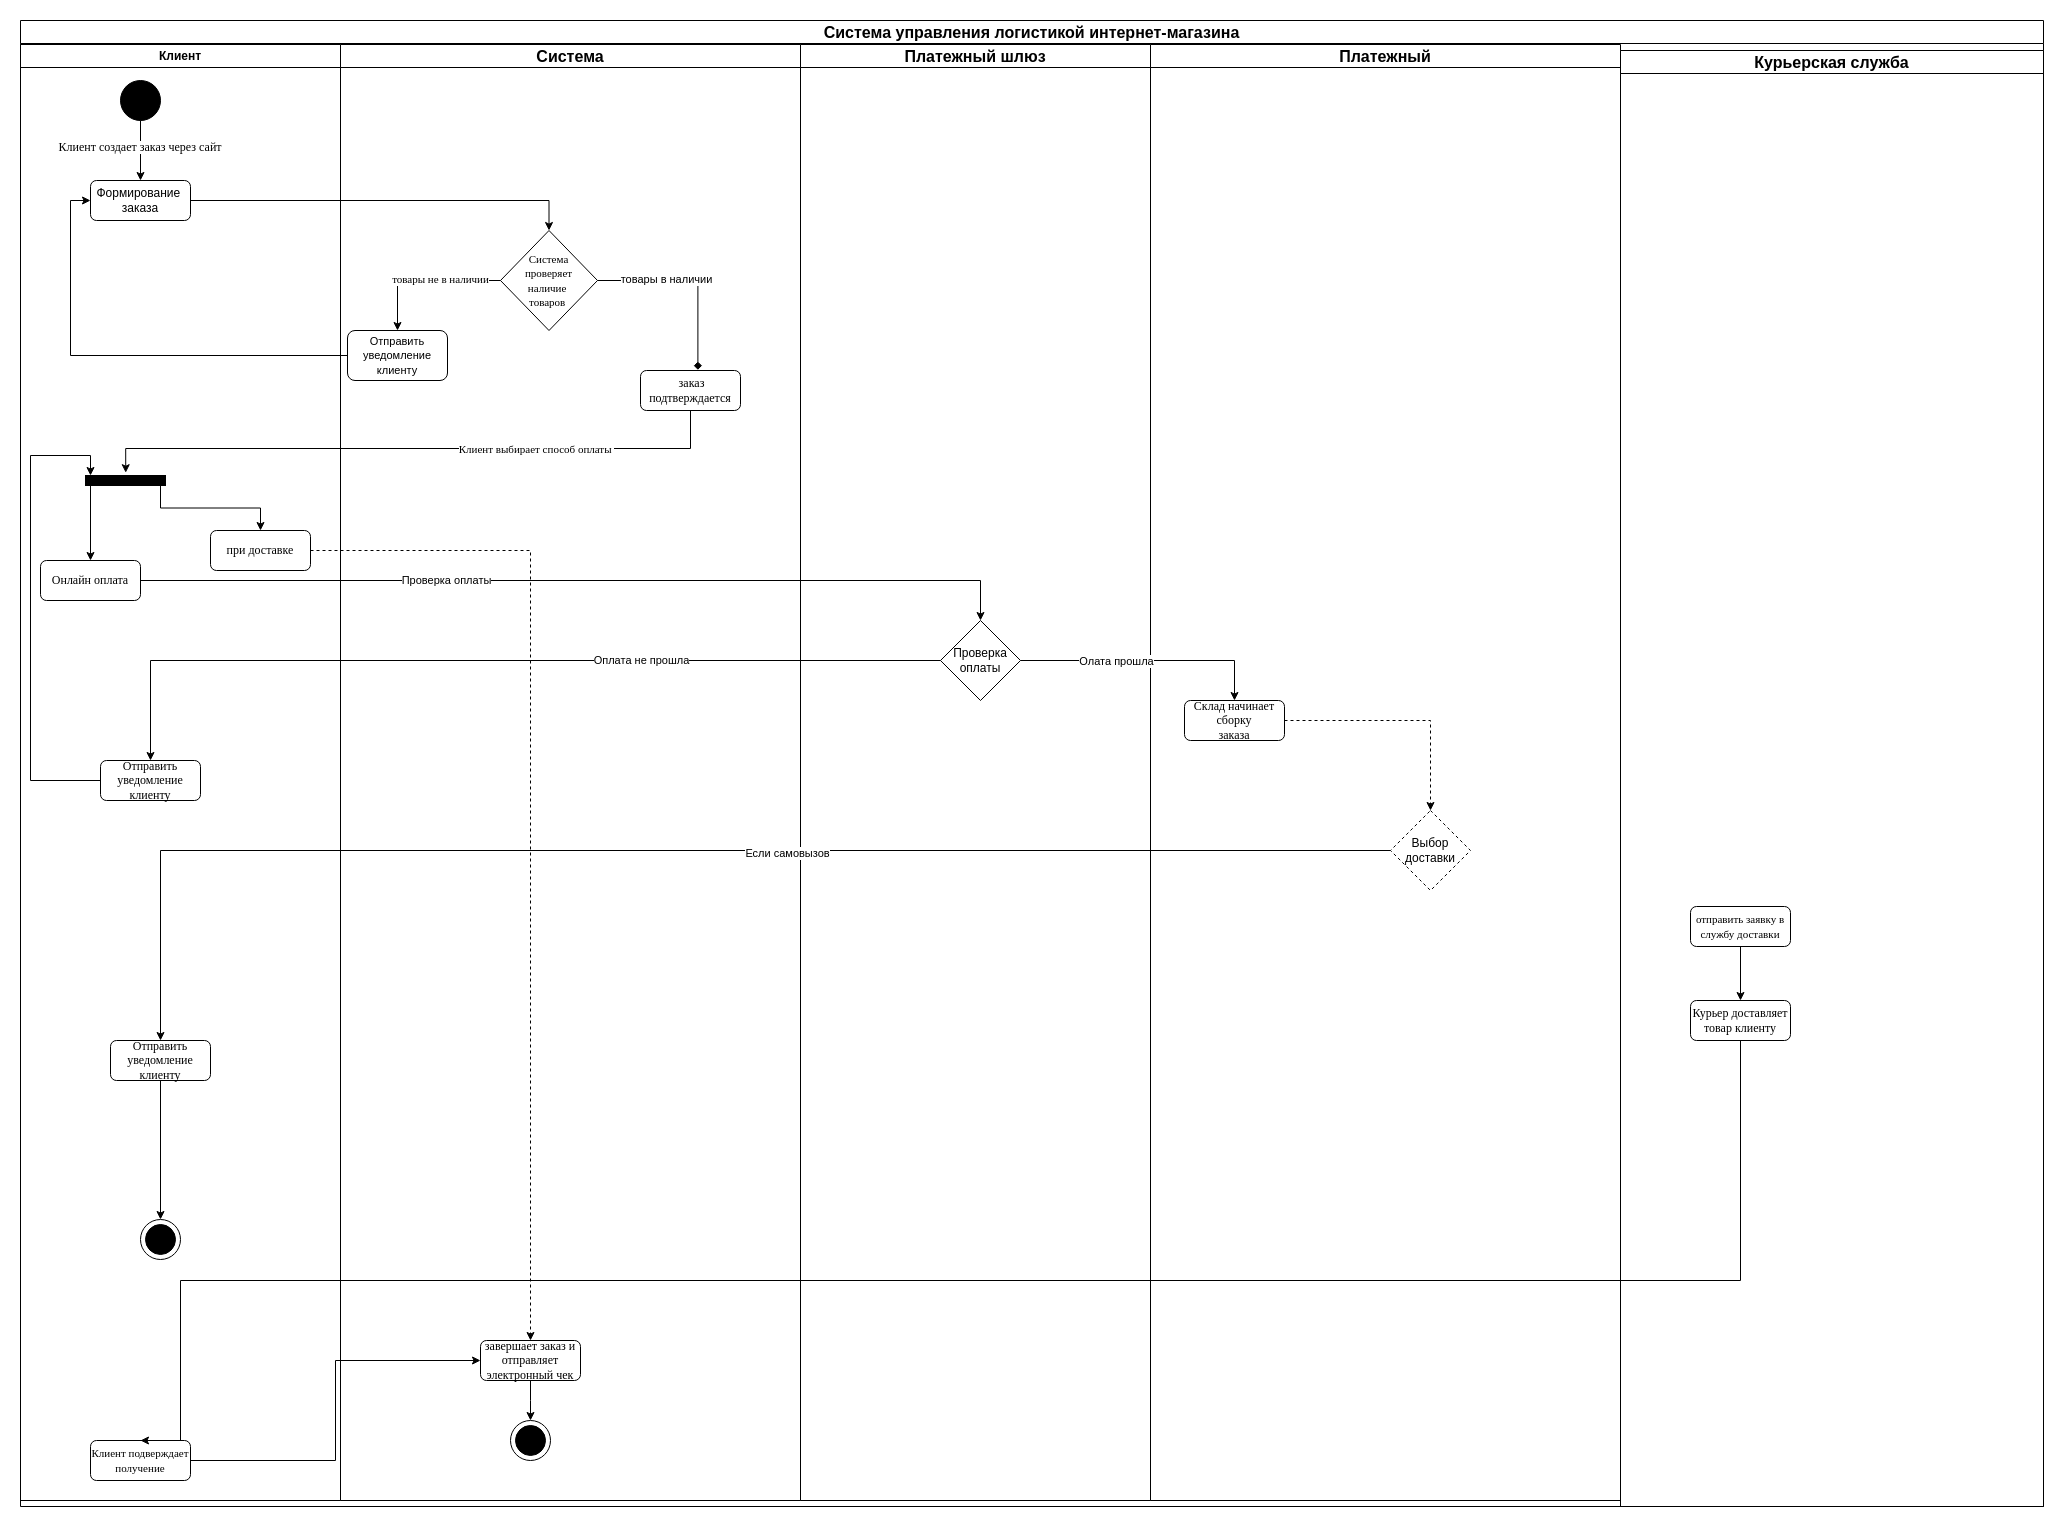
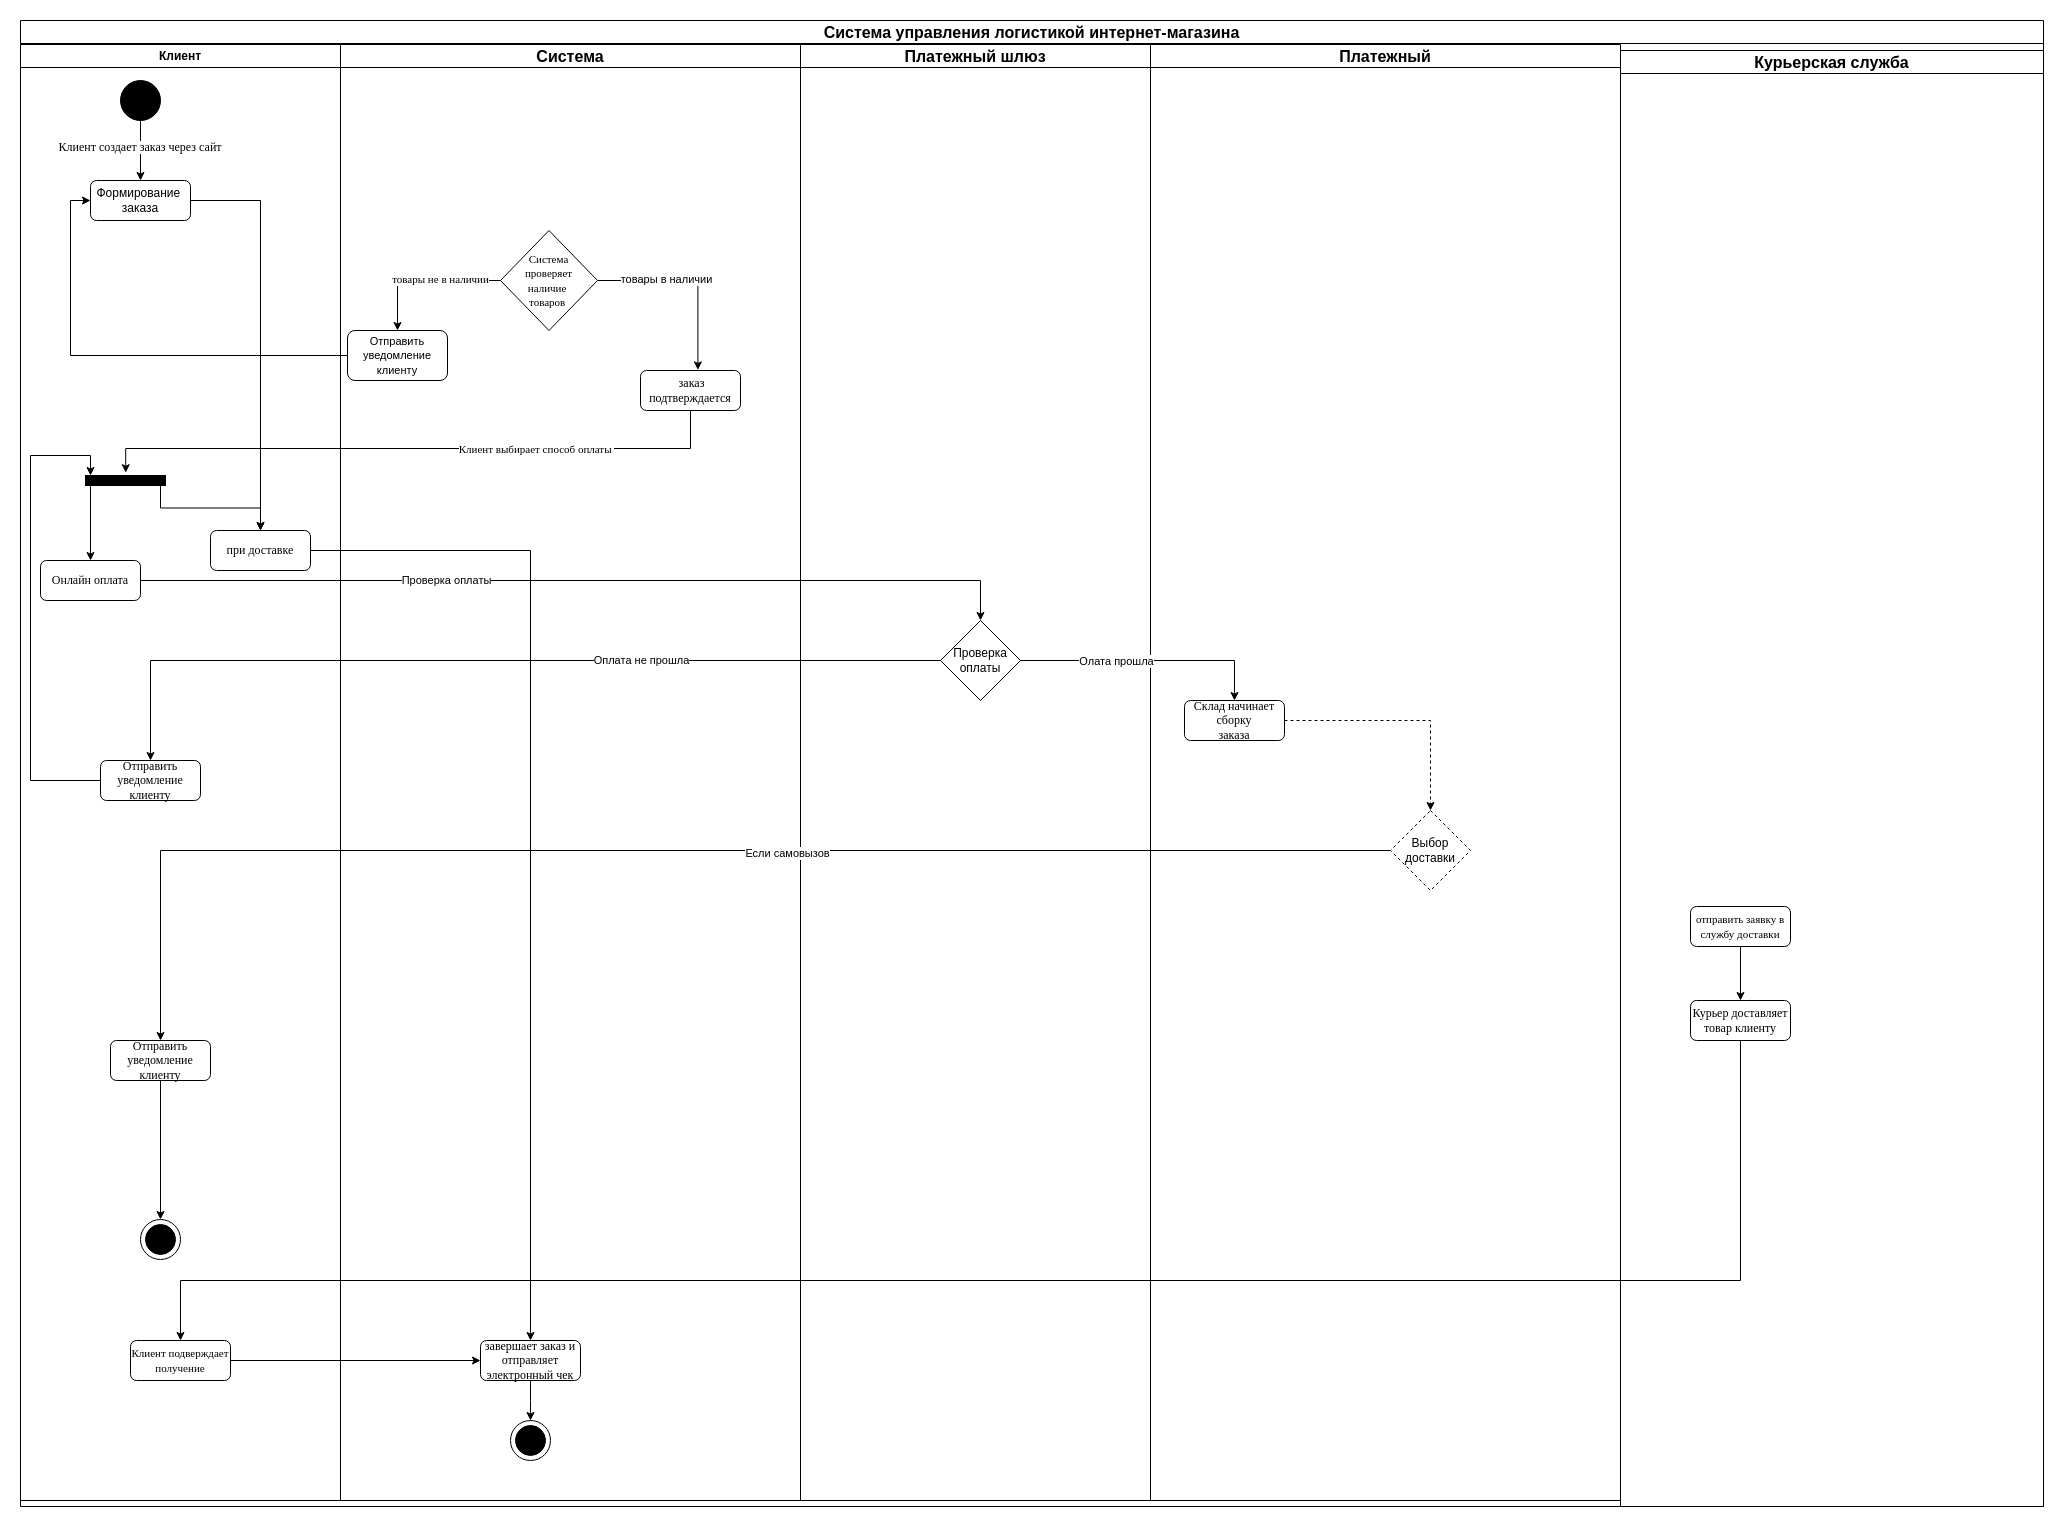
edge "Формирование заказа" -> "Система проверяет наличие товаров": now "Формирование заказа" -> "при доставке"
edge "Система проверяет наличие товаров" -> "заказ подтверждается": arrowhead diamond -> classic
edge "при доставке" -> "завершает заказ и отправляет электронный чек": style dashed -> solid
node "Клиент подверждает получение": moved (141, 1461) -> (181, 1361)
